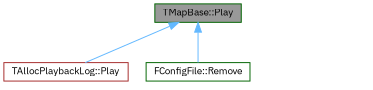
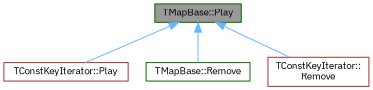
node "TAllocPlaybackLog::Play": label "TAllocPlaybackLog::Play" -> "TConstKeyIterator::Play"
node "FConfigFile::Remove": label "FConfigFile::Remove" -> "TMapBase::Remove"
node "TConstKeyIterator:: Remove": added
